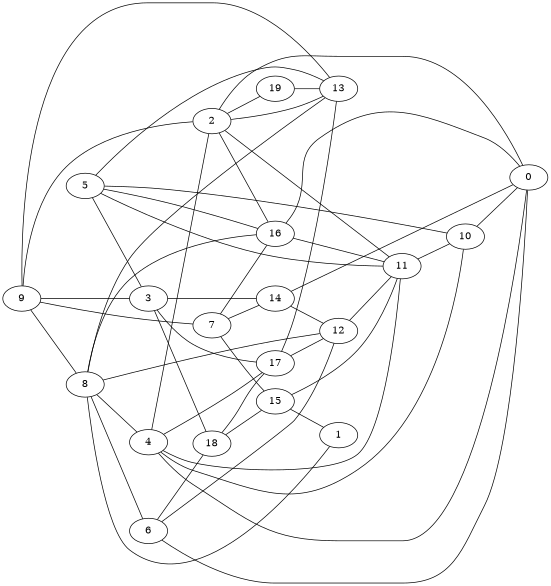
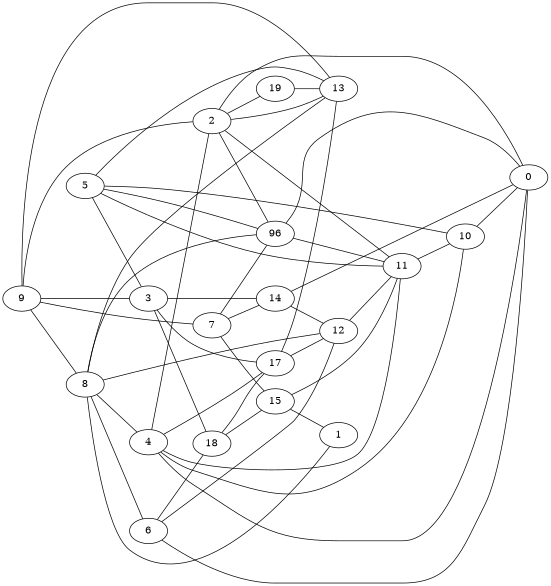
node "16": label "16" -> "96"
